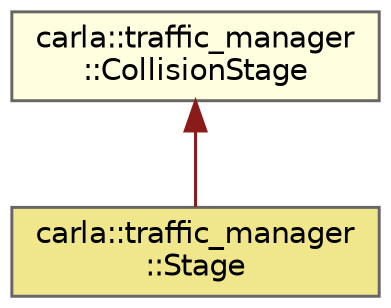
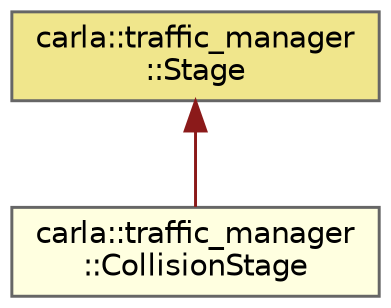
edge "carla::traffic_manager ::Stage" -> "carla::traffic_manager ::CollisionStage": reversed
